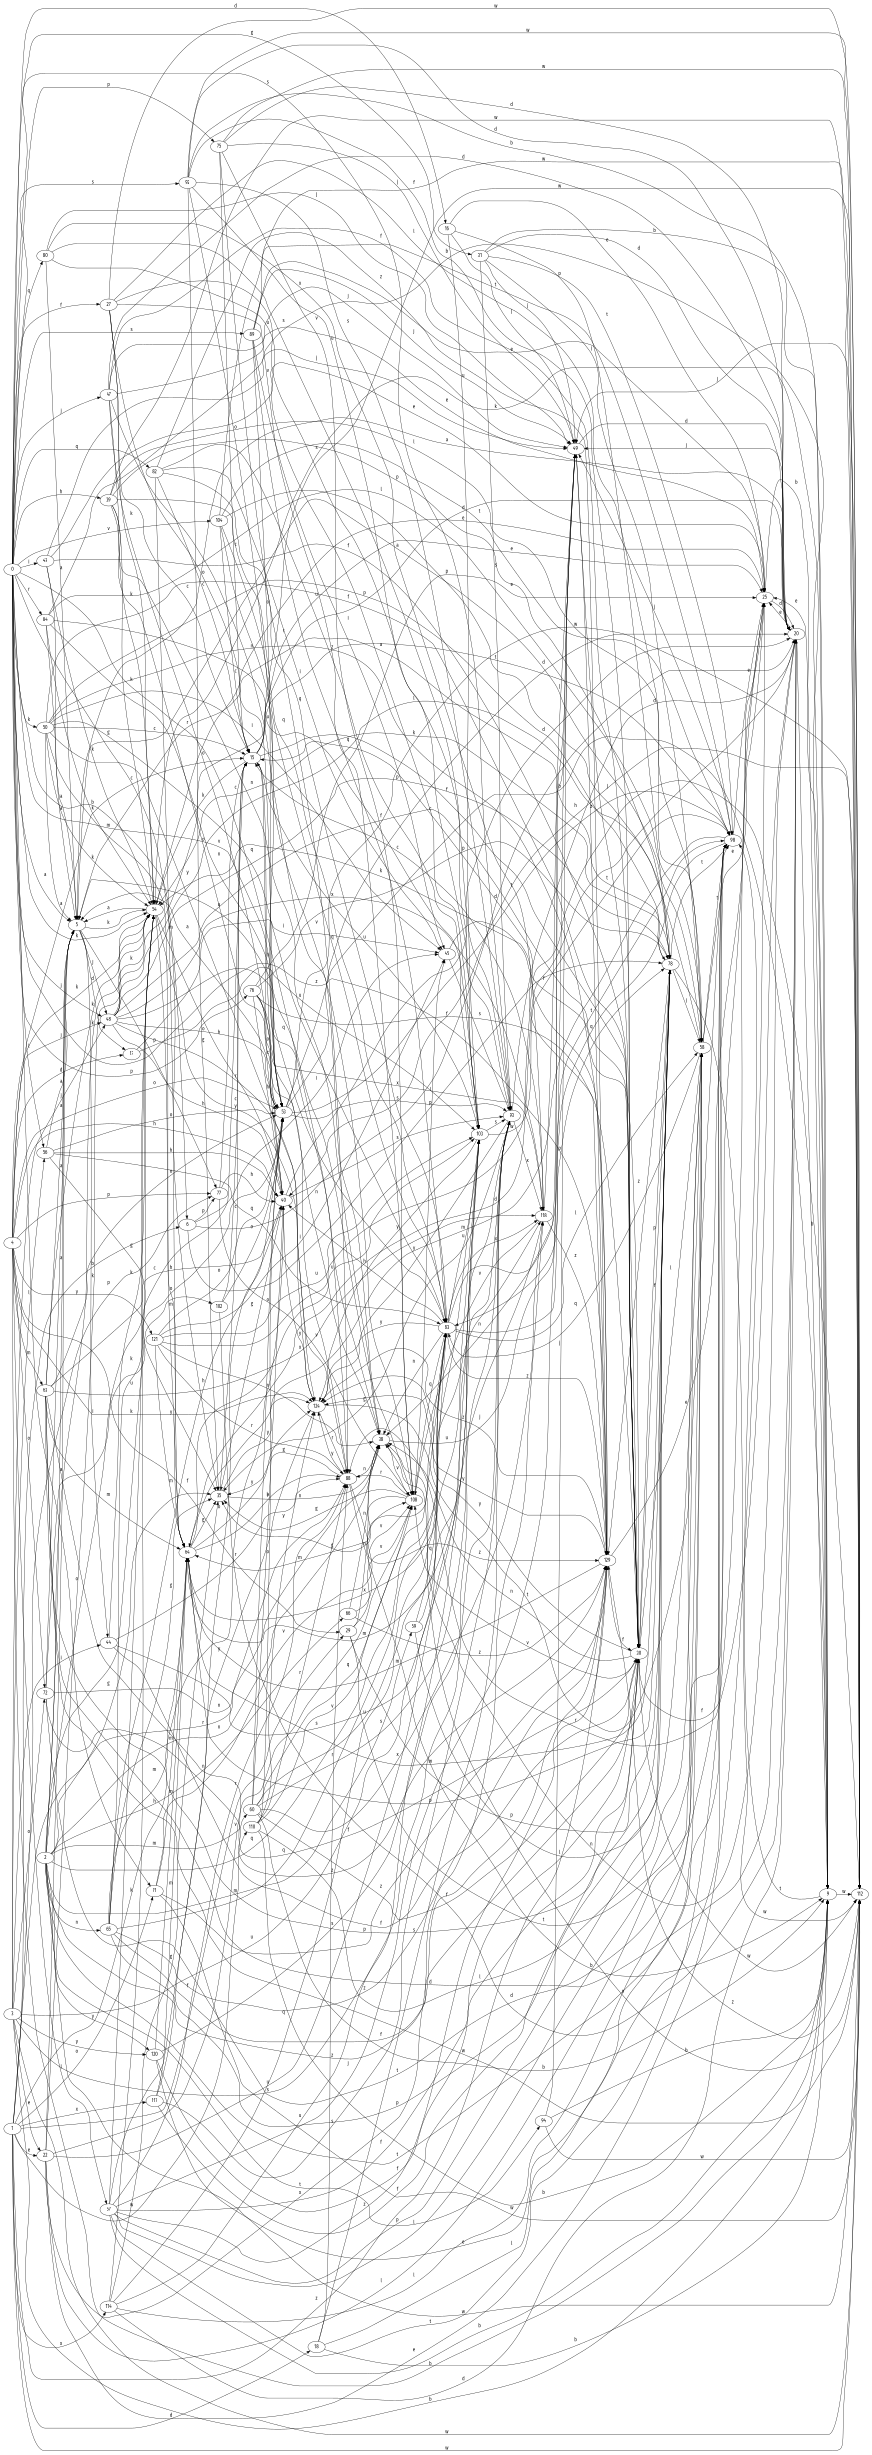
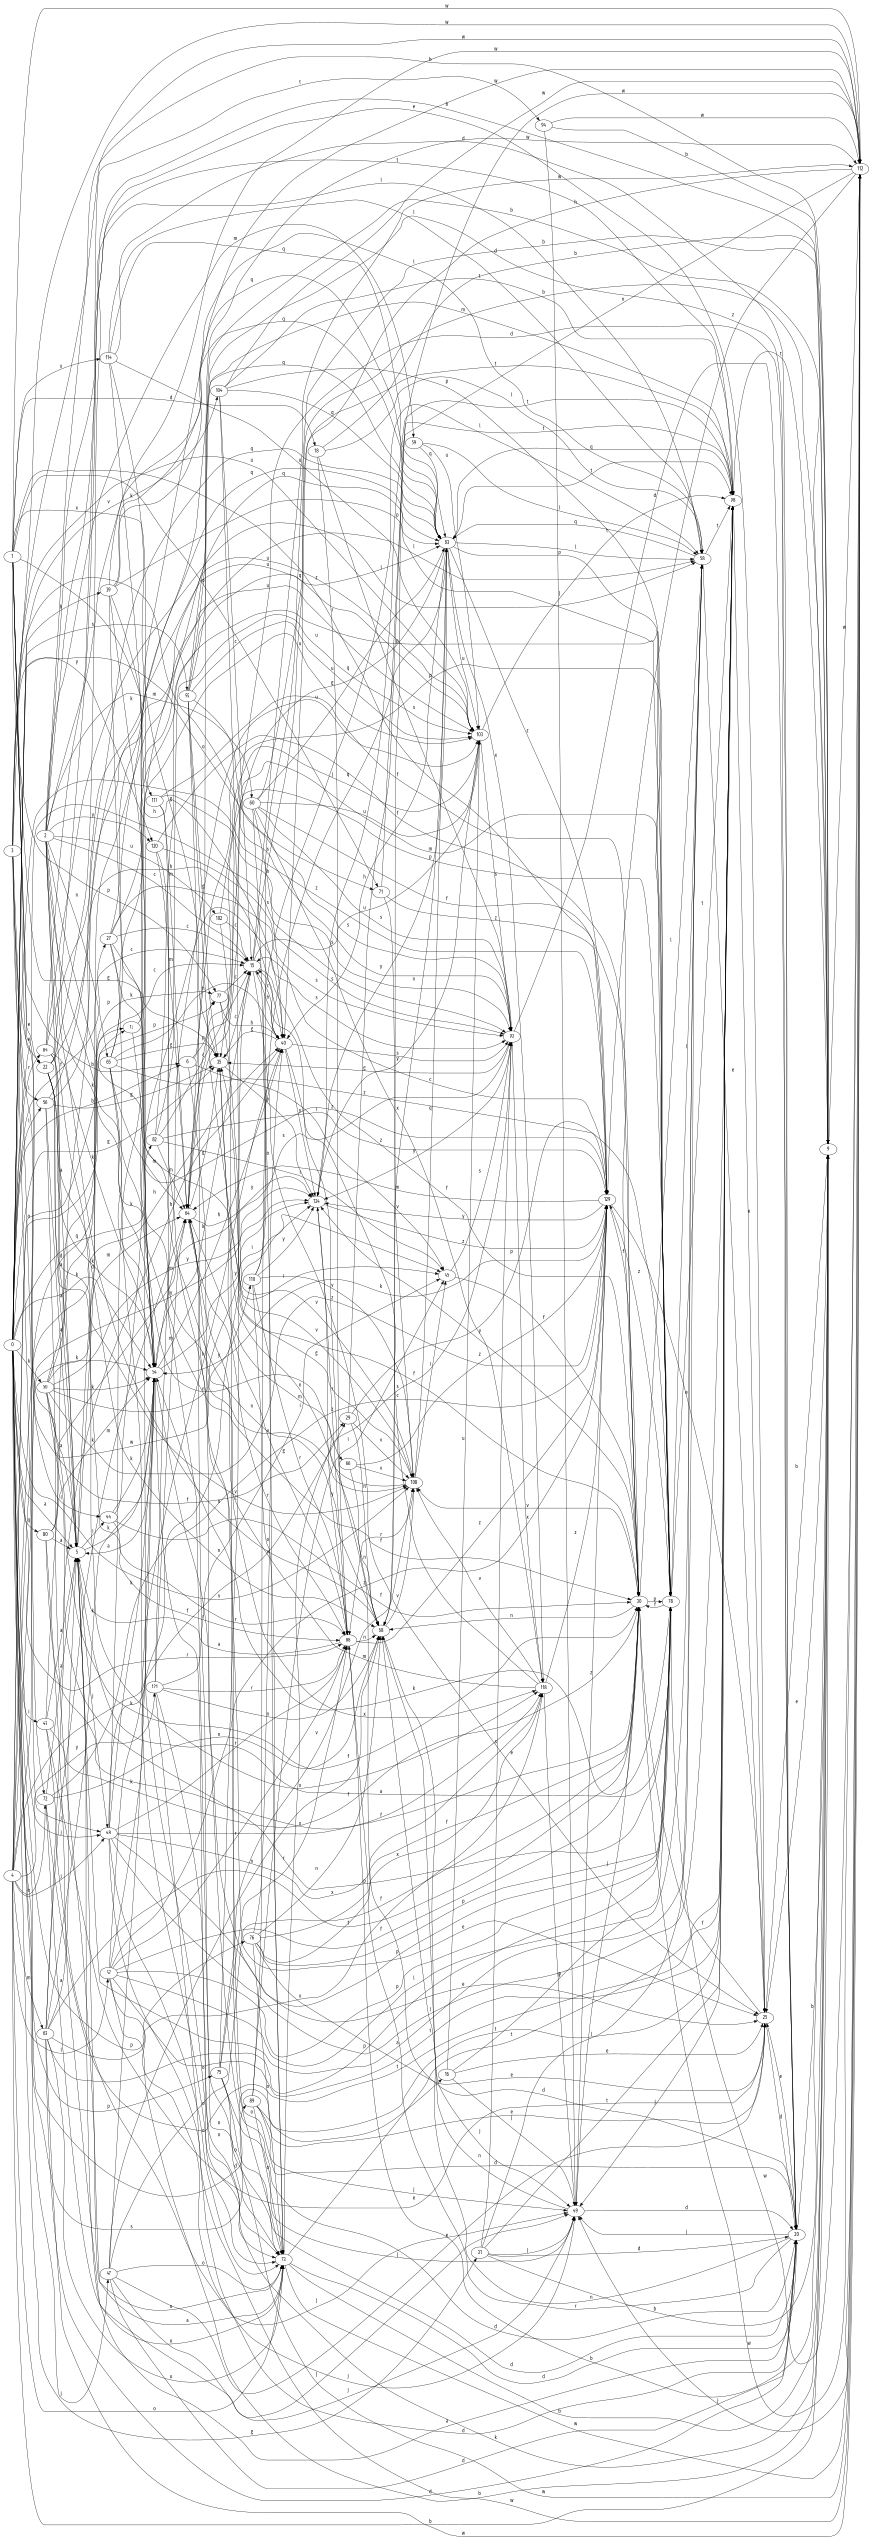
edge "48" -> "58": now "48" -> "98"
edge "76" -> "40": label "h" -> "v"
node "53": label "53" -> "73"
edge "64" -> "103": label "u" -> "j"
node "38": label "38" -> "68"
edge "71" -> "64": removed, label "m"
